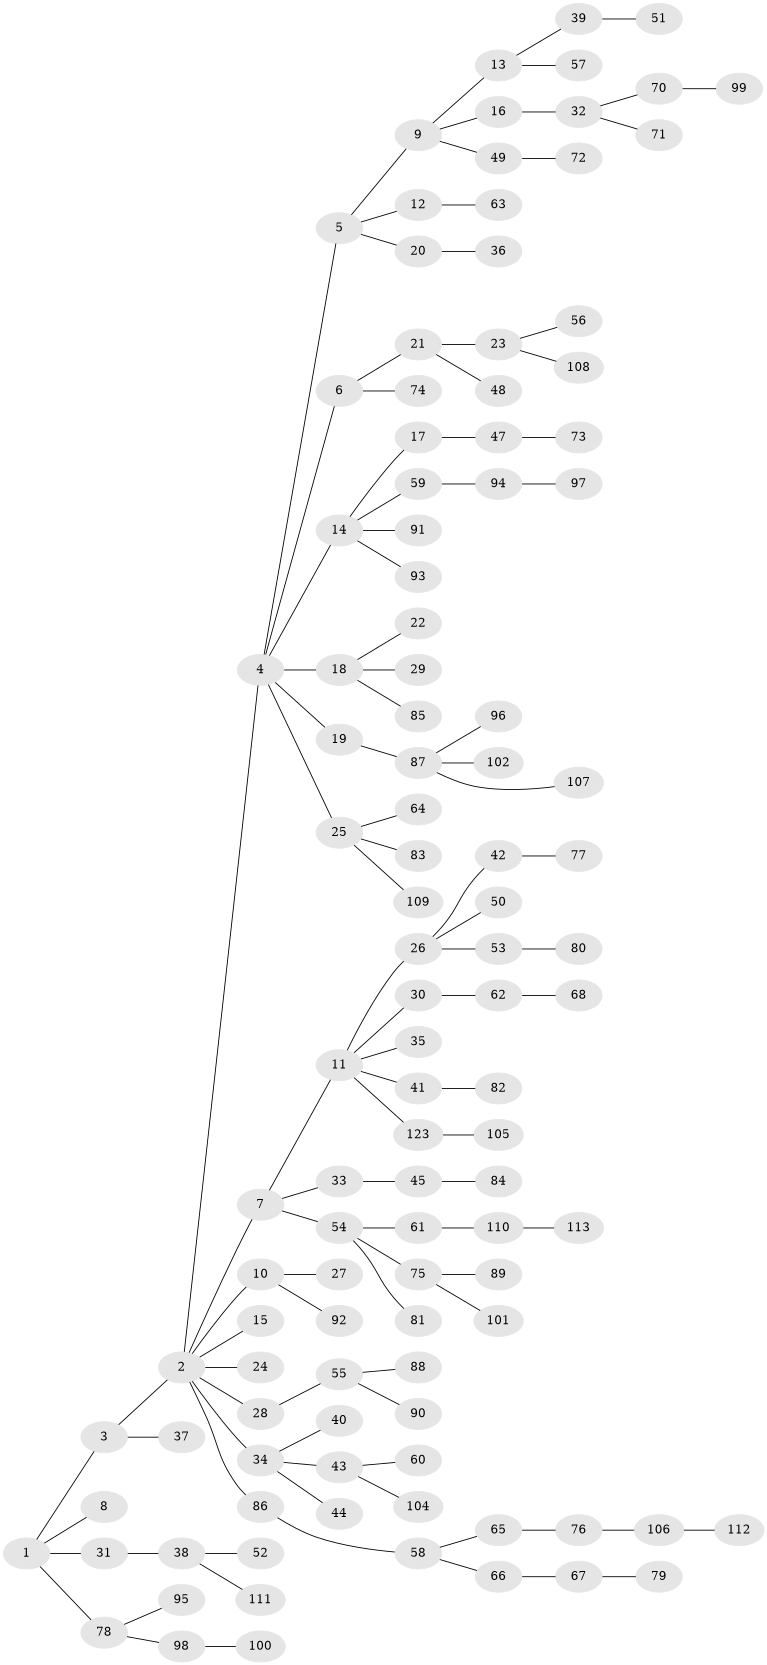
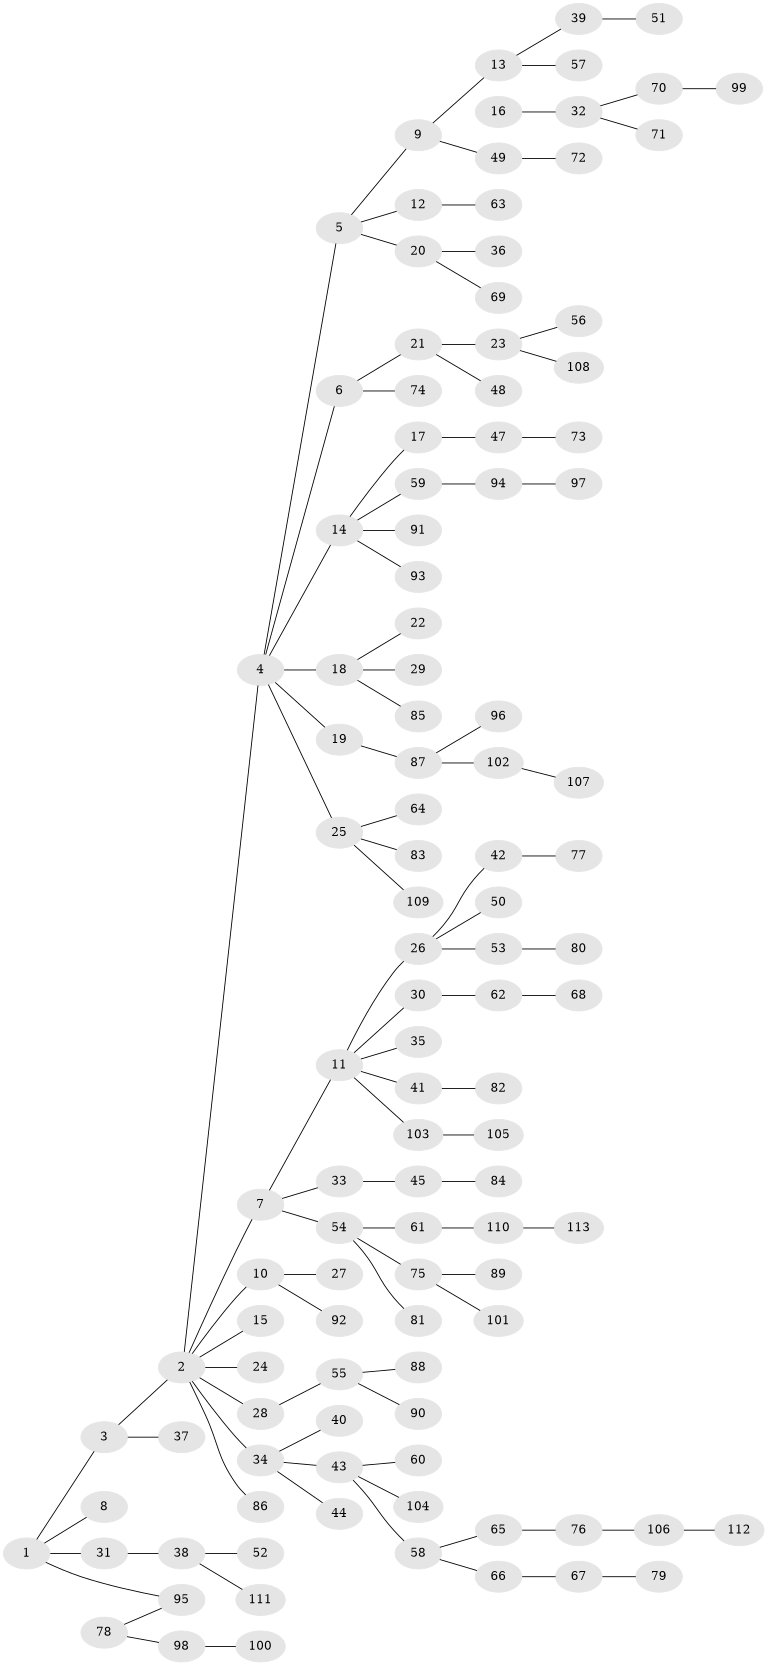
edge "16" -- "9": removed
node "69": added
edge "87" -- "107": now "102" -- "107"
node "123": label "123" -> "103"
edge "86" -- "58": now "43" -- "58"
edge "1" -- "78": now "1" -- "95"
